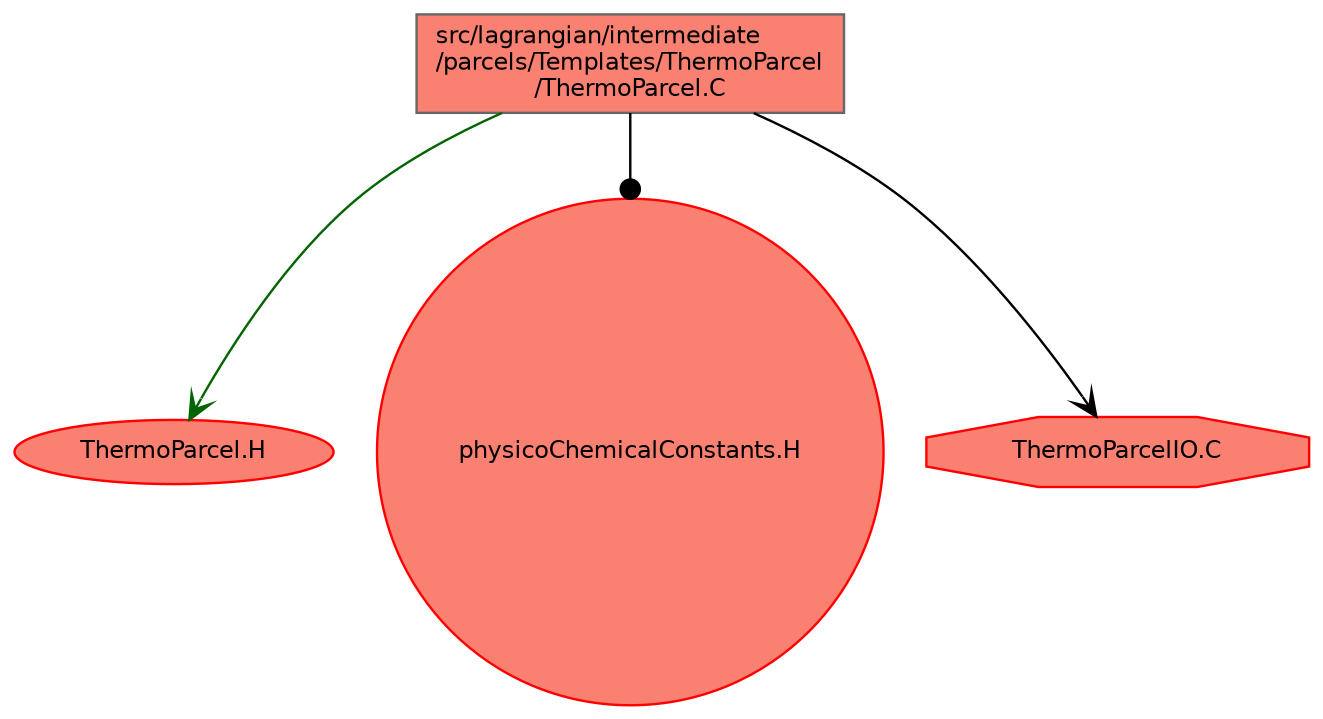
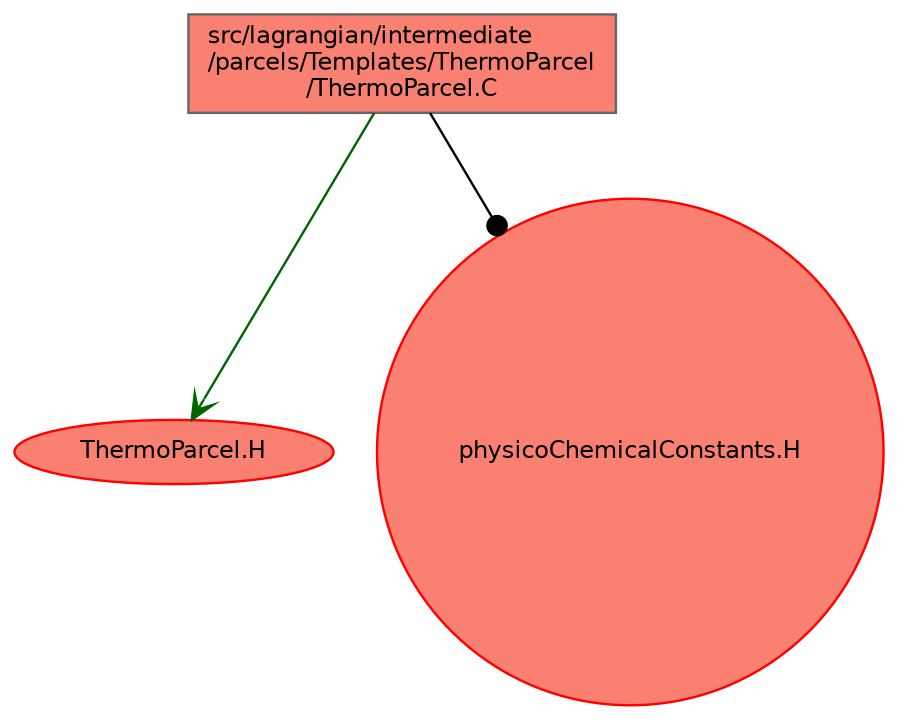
node "ThermoParcelIO.C": removed
